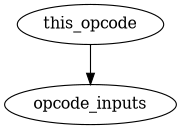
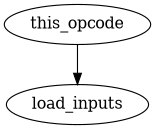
node "opcode_inputs": label "opcode_inputs" -> "load_inputs"
